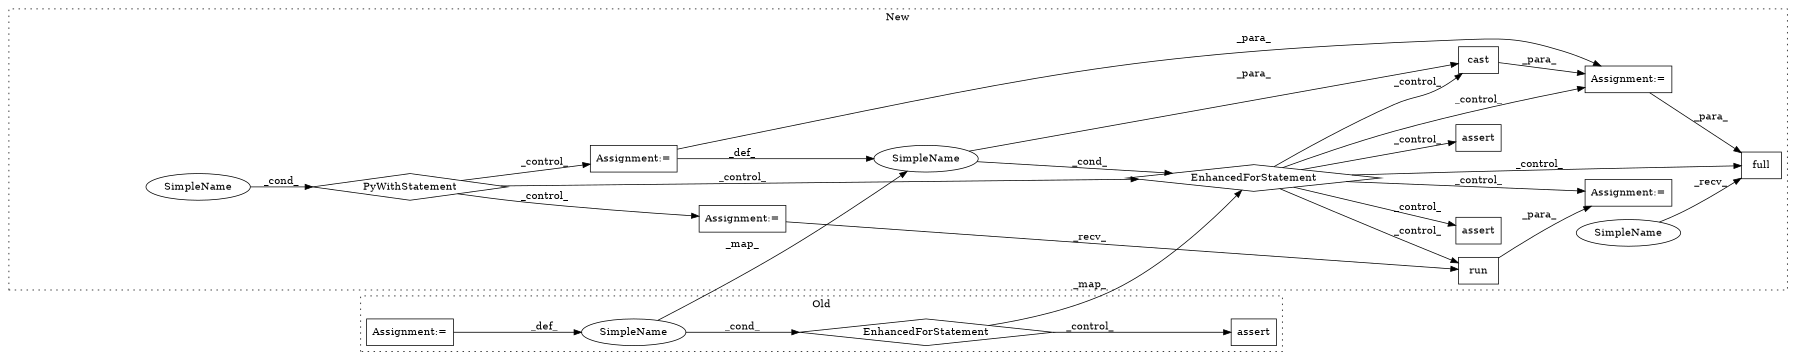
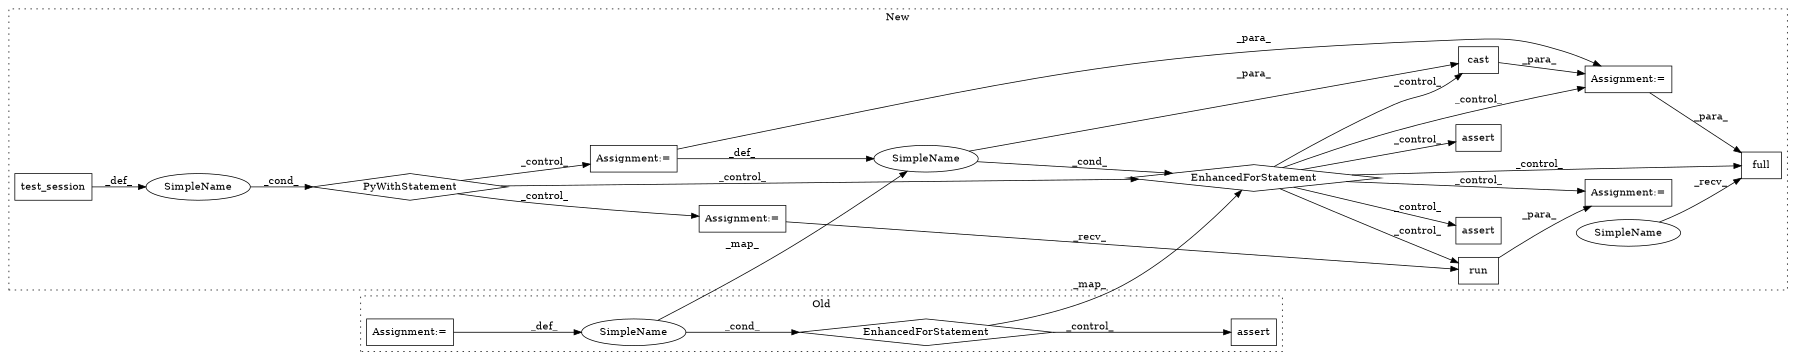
node "test_session": added
